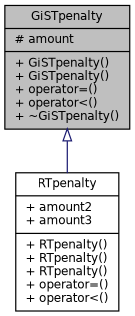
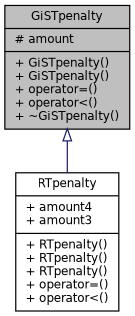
node "RTpenalty": text "+ amount2" -> "+ amount4"
